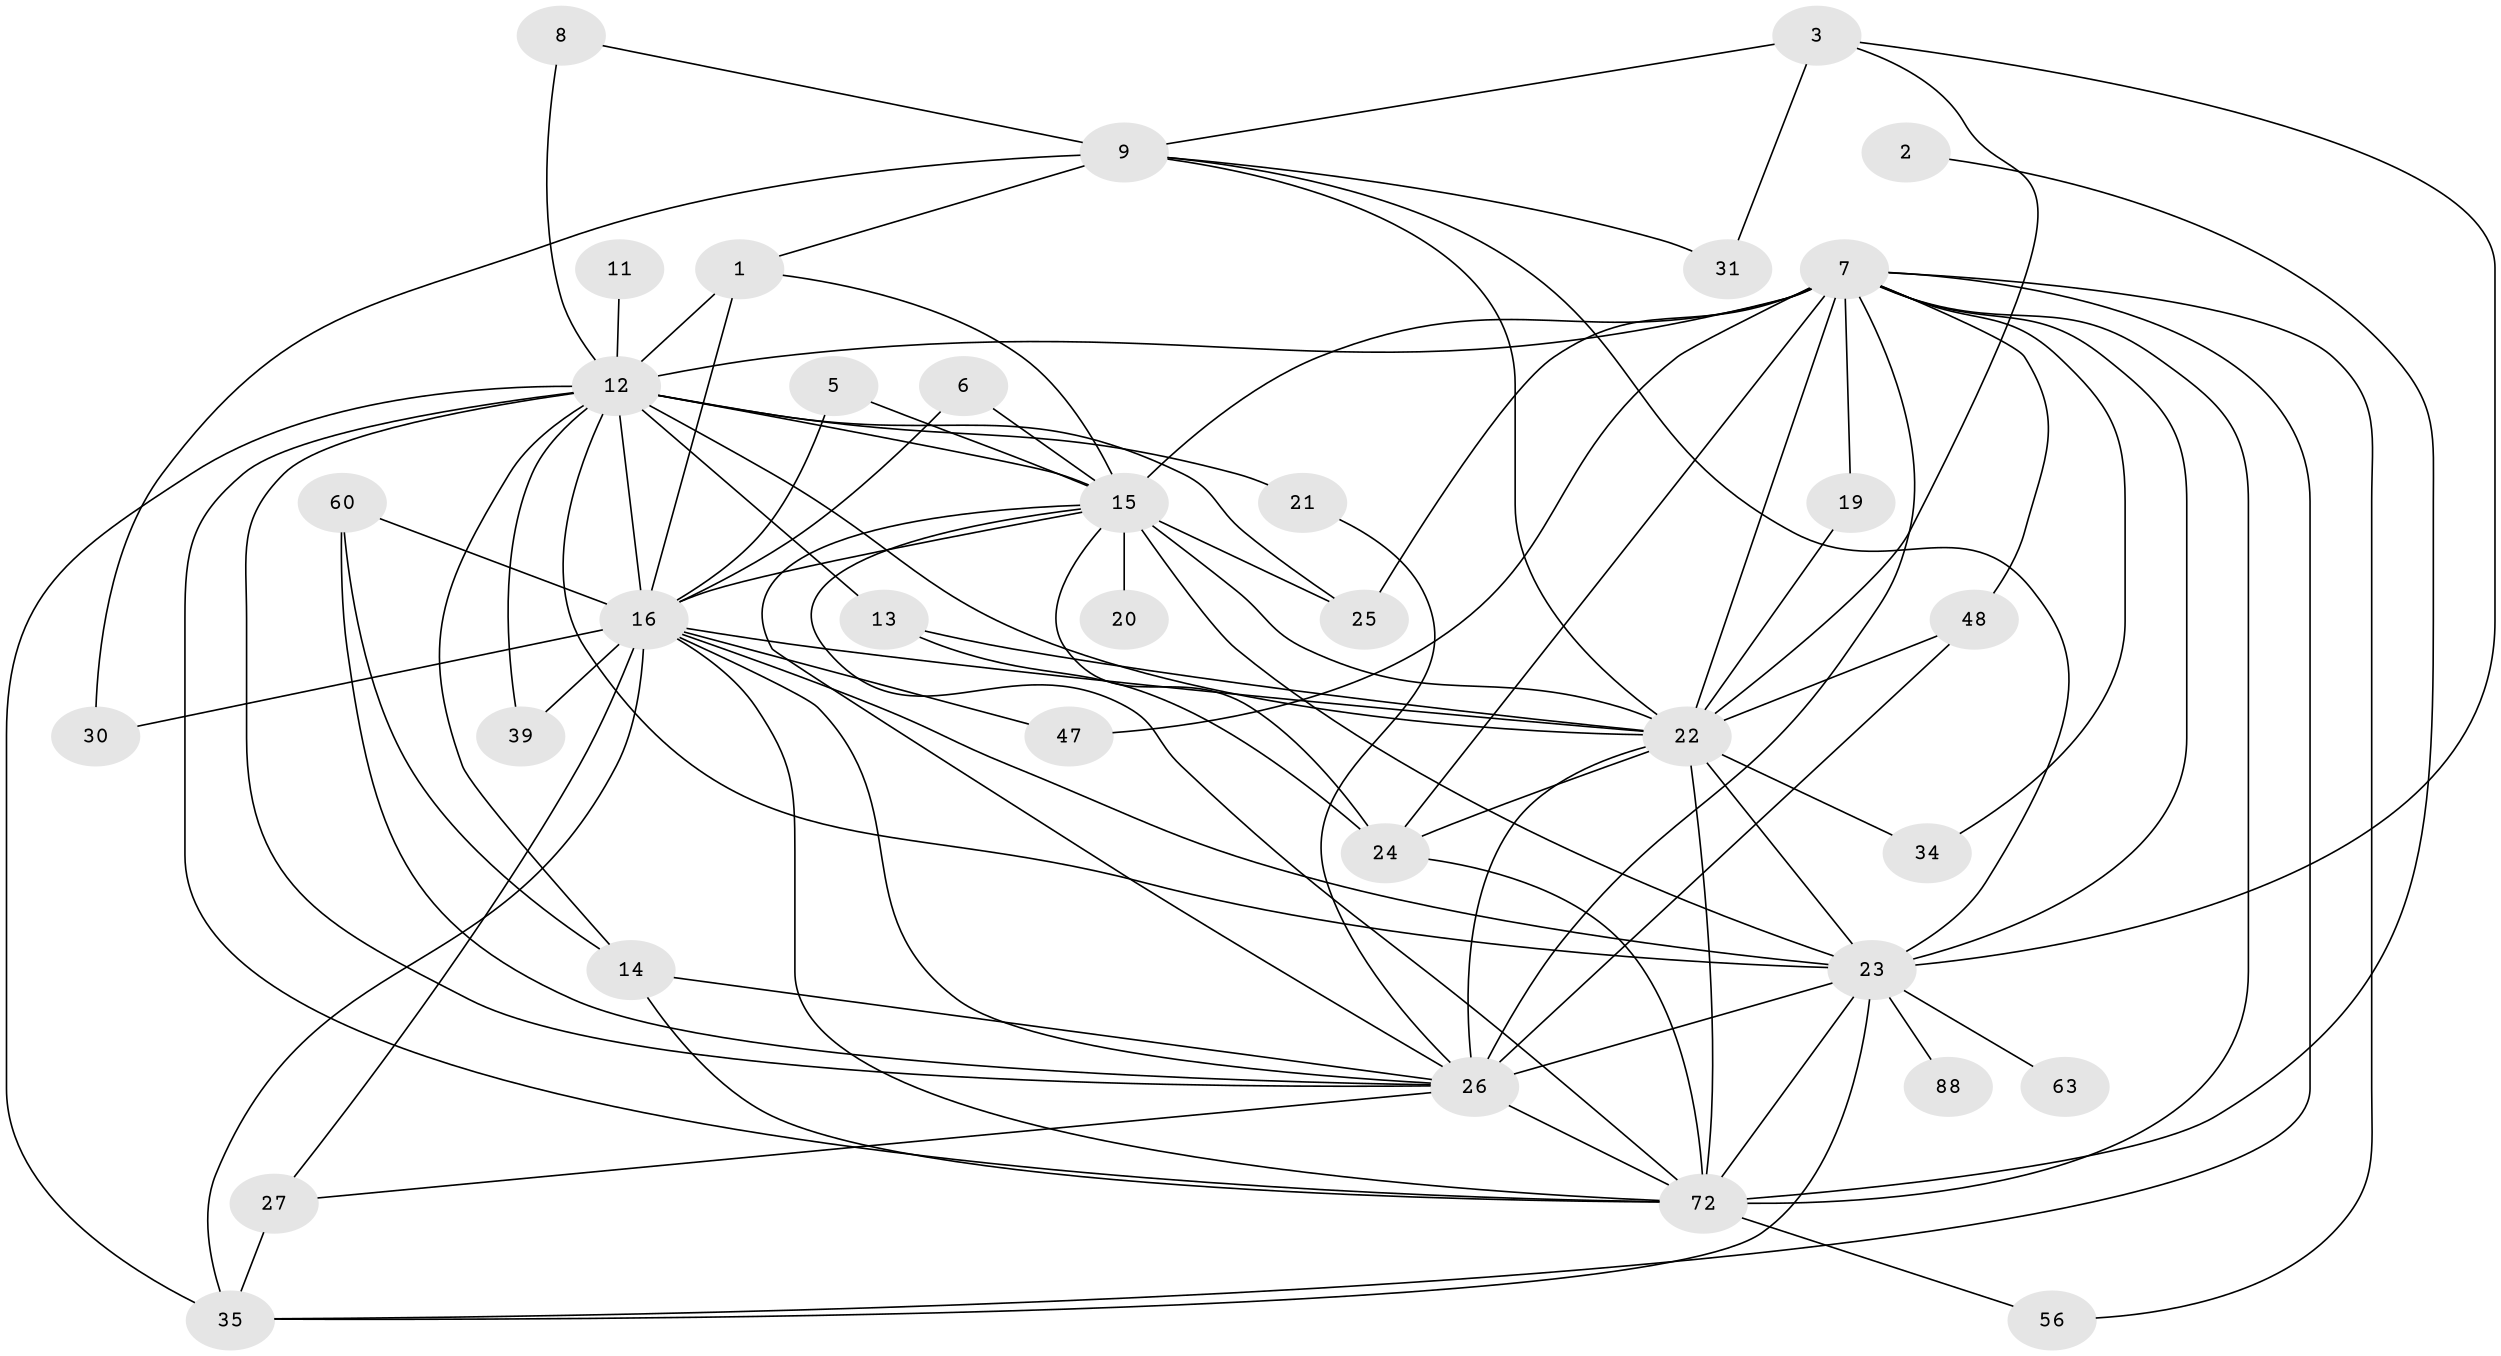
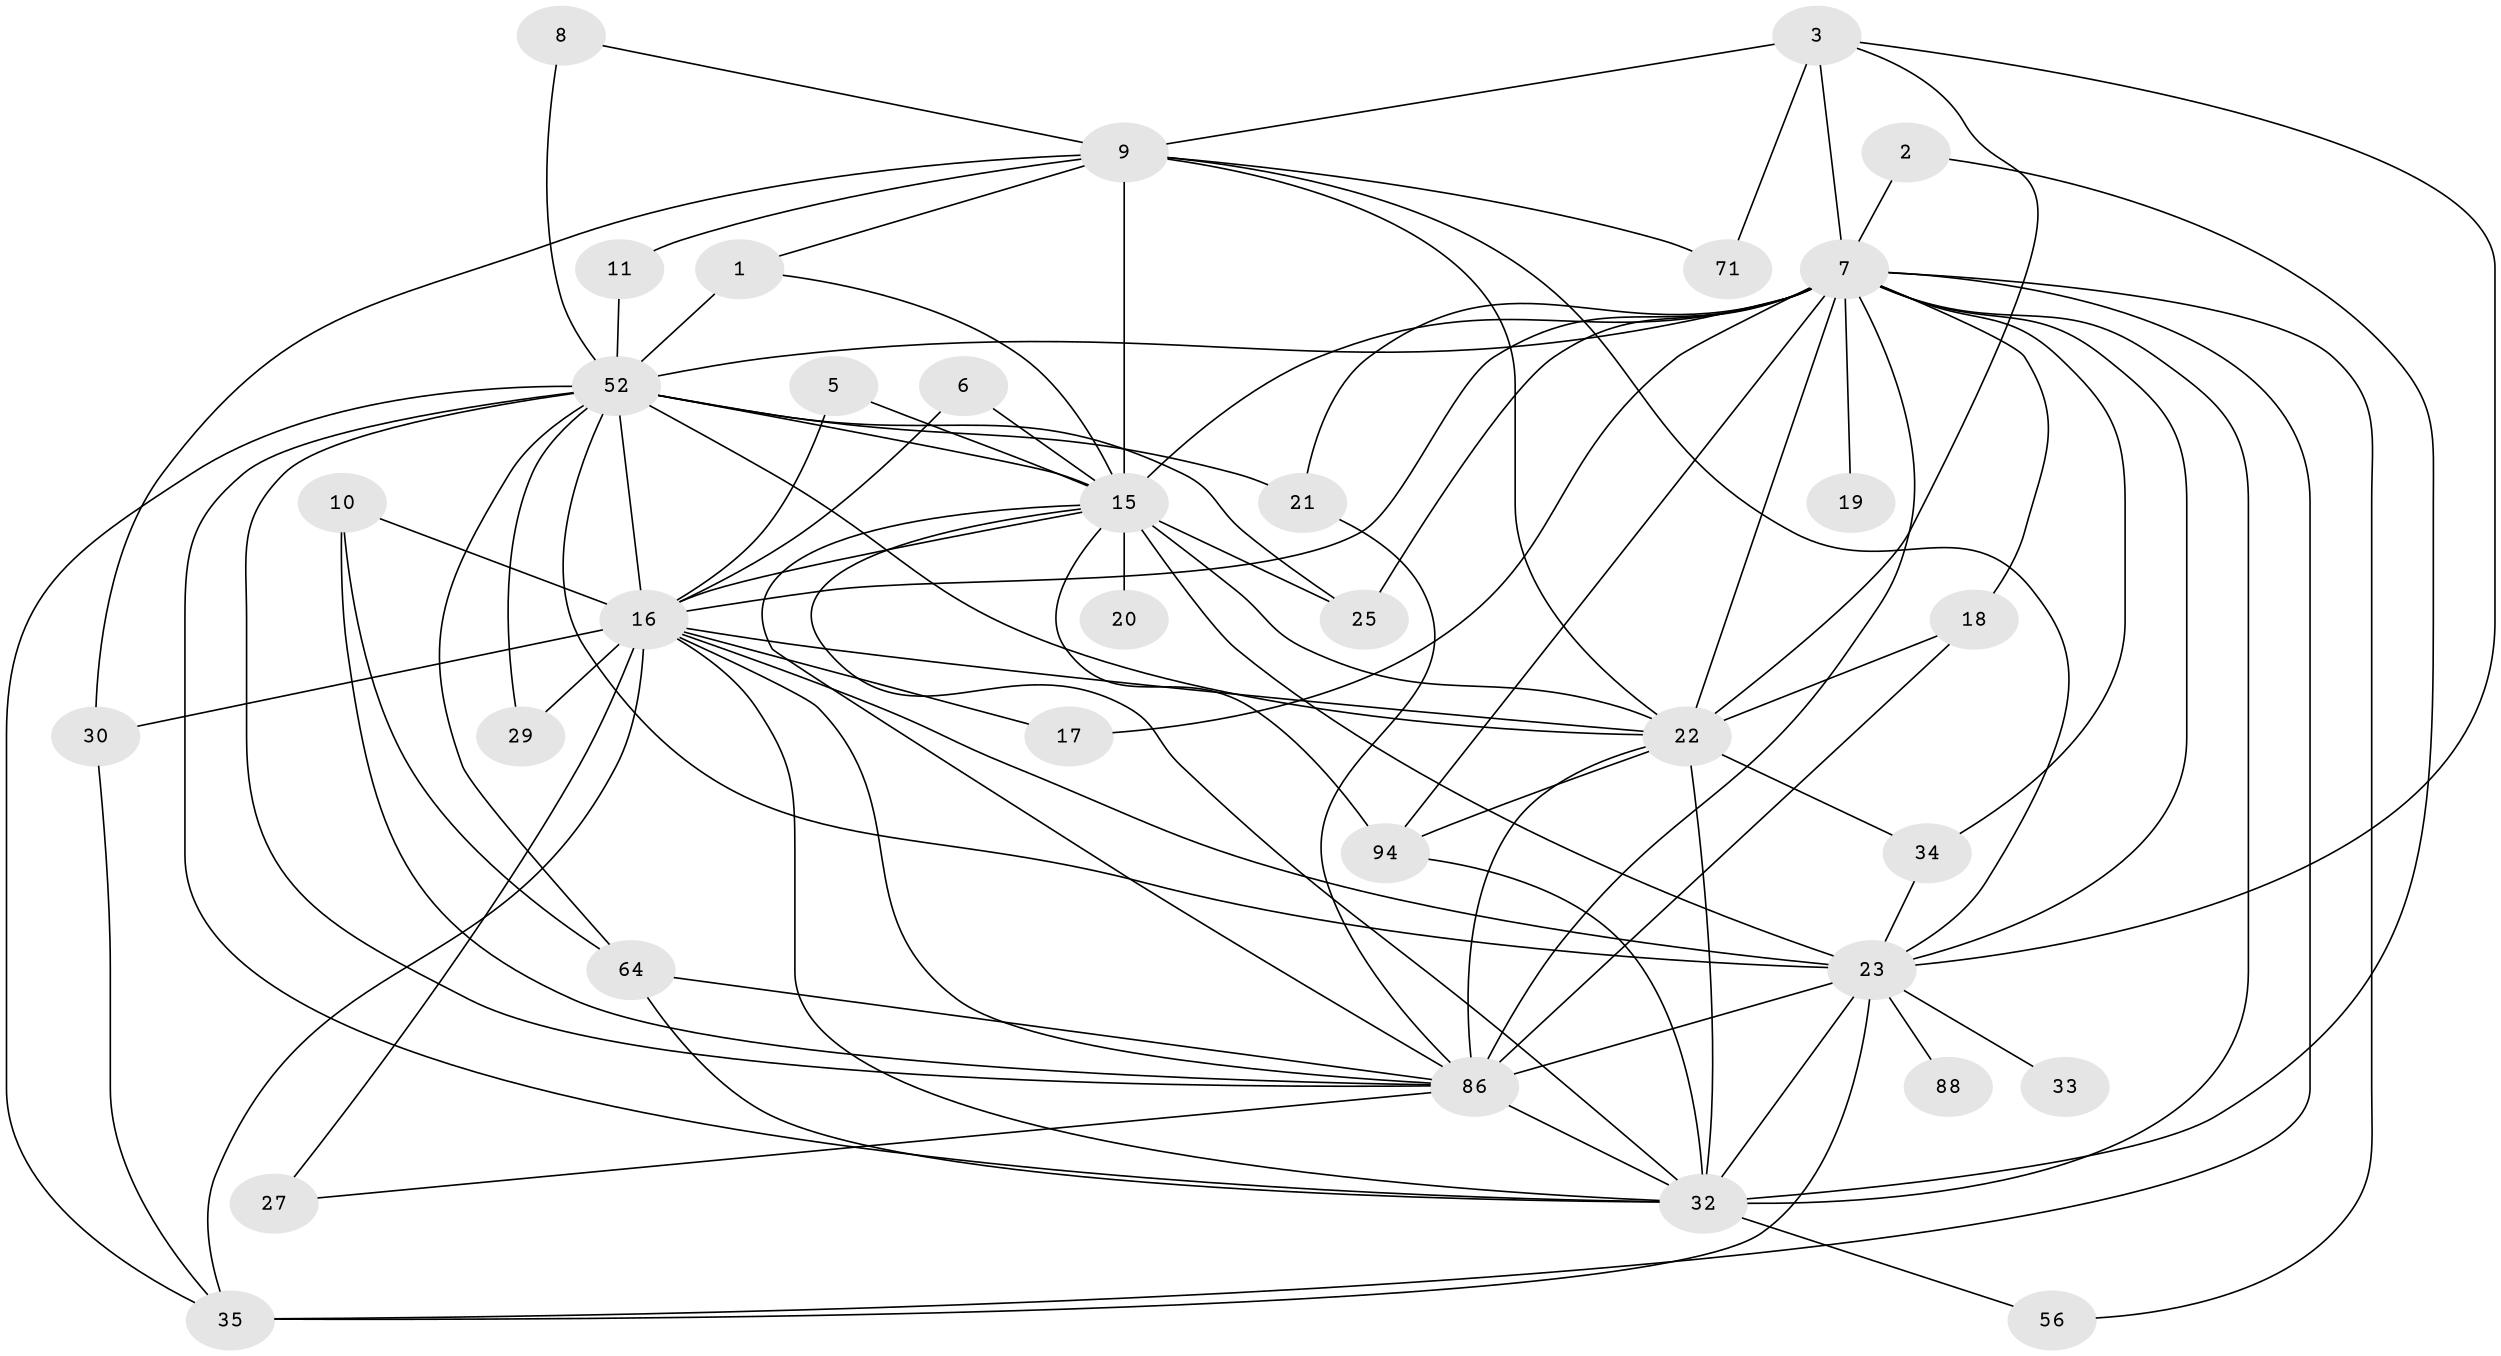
edge "3" -- "7": added
edge "9" -- "11": added
edge "2" -- "7": added
node "31": label "31" -> "71"
edge "7" -- "21": added
edge "9" -- "15": added
node "12": label "12" -> "52"
edge "1" -- "16": now "7" -- "16"
node "60": label "60" -> "10"
node "13": removed
edge "19" -- "22": removed
node "48": label "48" -> "18"
node "39": label "39" -> "29"
node "47": label "47" -> "17"
node "24": label "24" -> "94"
edge "22" -- "23": now "34" -- "23"
node "14": label "14" -> "64"
node "26": label "26" -> "86"
node "63": label "63" -> "33"
node "72": label "72" -> "32"
edge "27" -- "35": now "30" -- "35"
